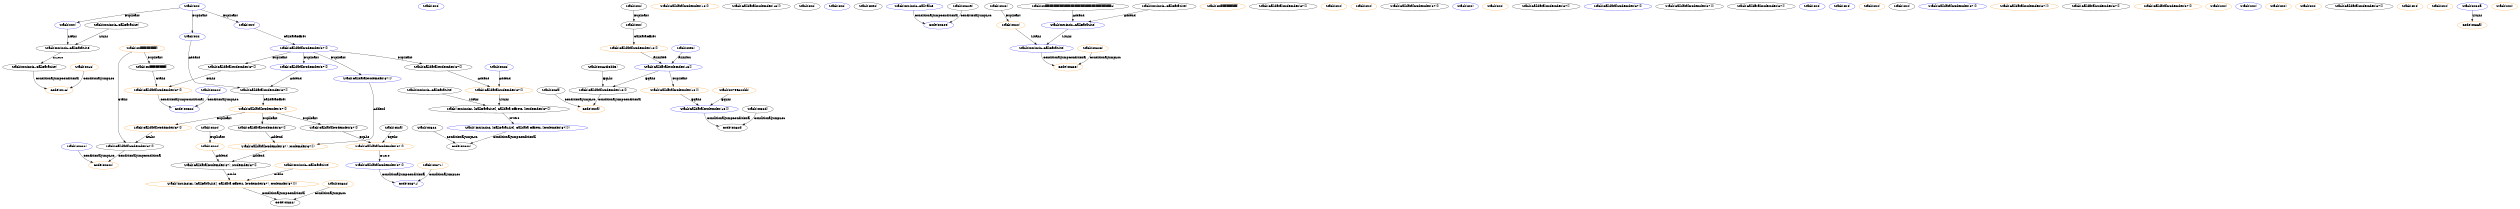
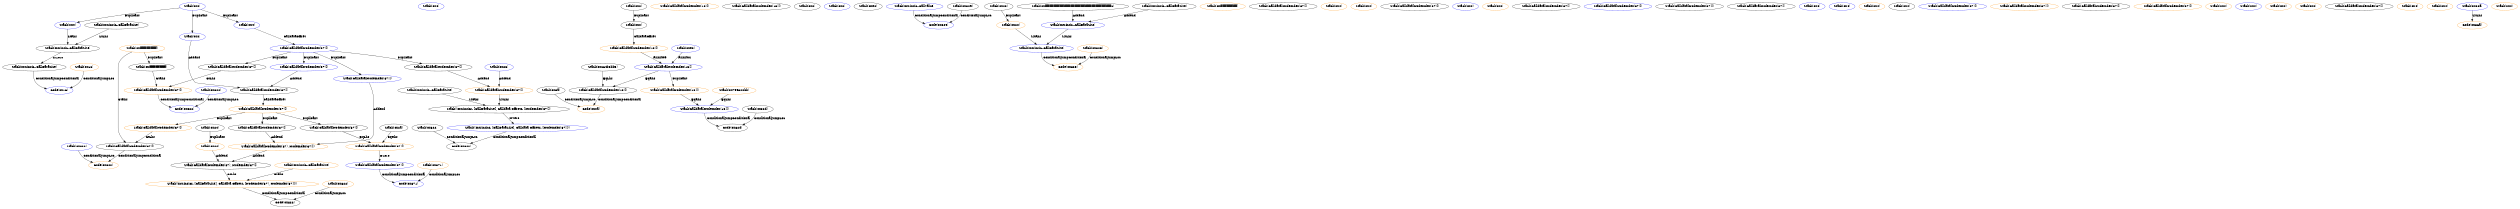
node "Code(0x16)": color darkorange -> blue
